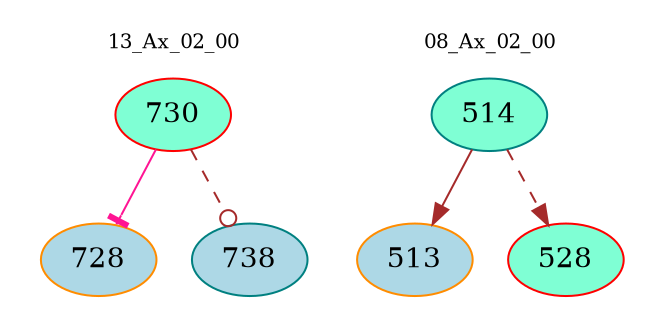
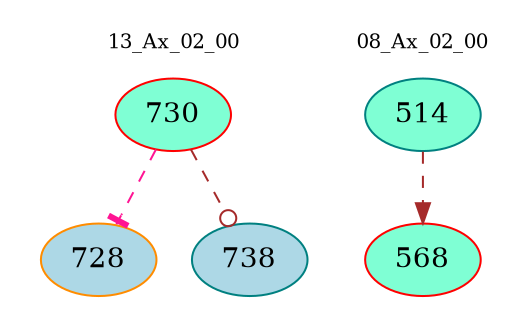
edge "730" -> "728": style solid -> dashed
node "513": removed
node "528": label "528" -> "568"
